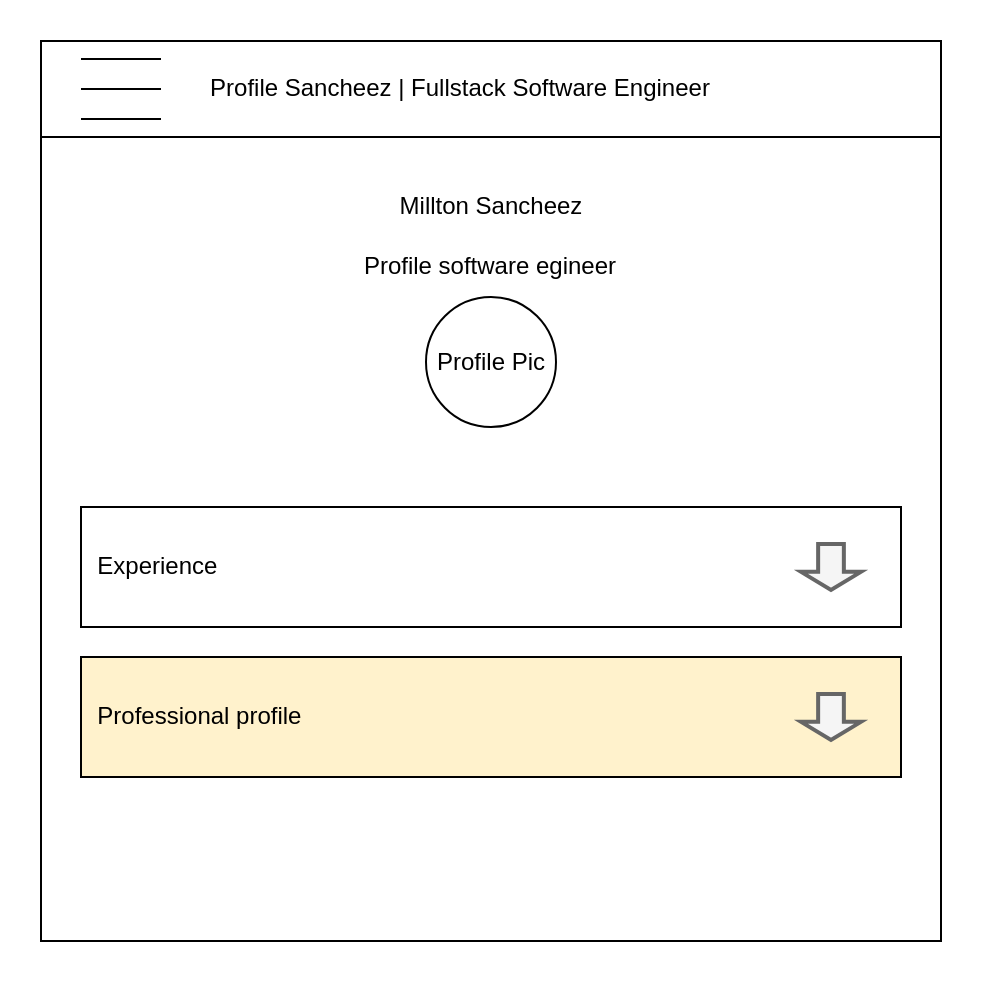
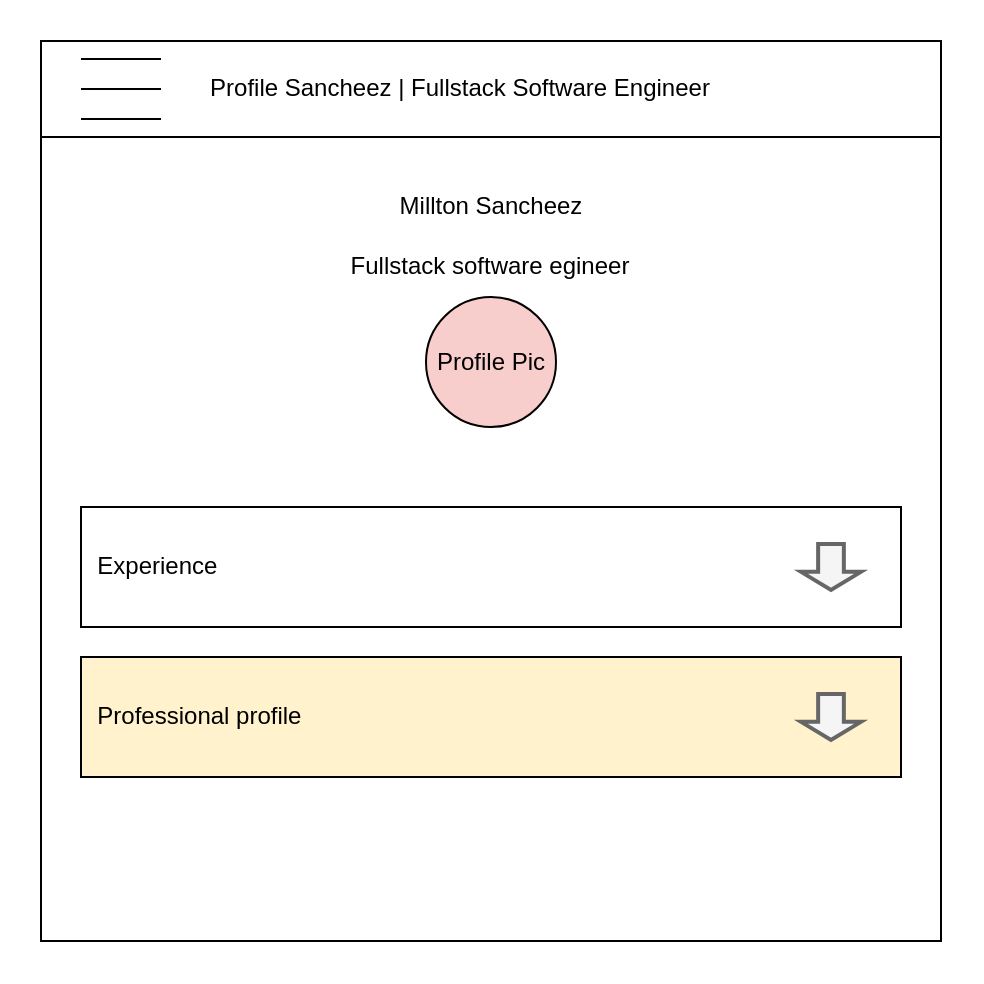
node "Profile software egineer": label "Profile software egineer" -> "Fullstack software egineer"
node "Profile Pic": fillcolor #ffffff -> #f8cecc
